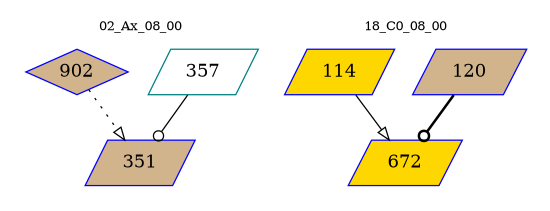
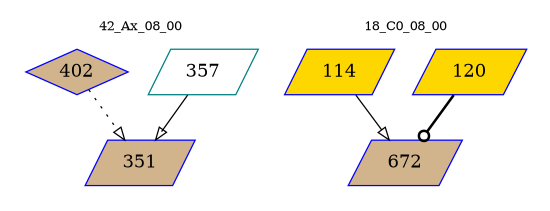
cluster "02_Ax_08_00": label "02_Ax_08_00" -> "42_Ax_08_00"
node "902": label "902" -> "402"
node "120": fillcolor tan -> gold
edge "357" -> "351": arrowhead odot -> onormal
node "672": fillcolor gold -> tan
